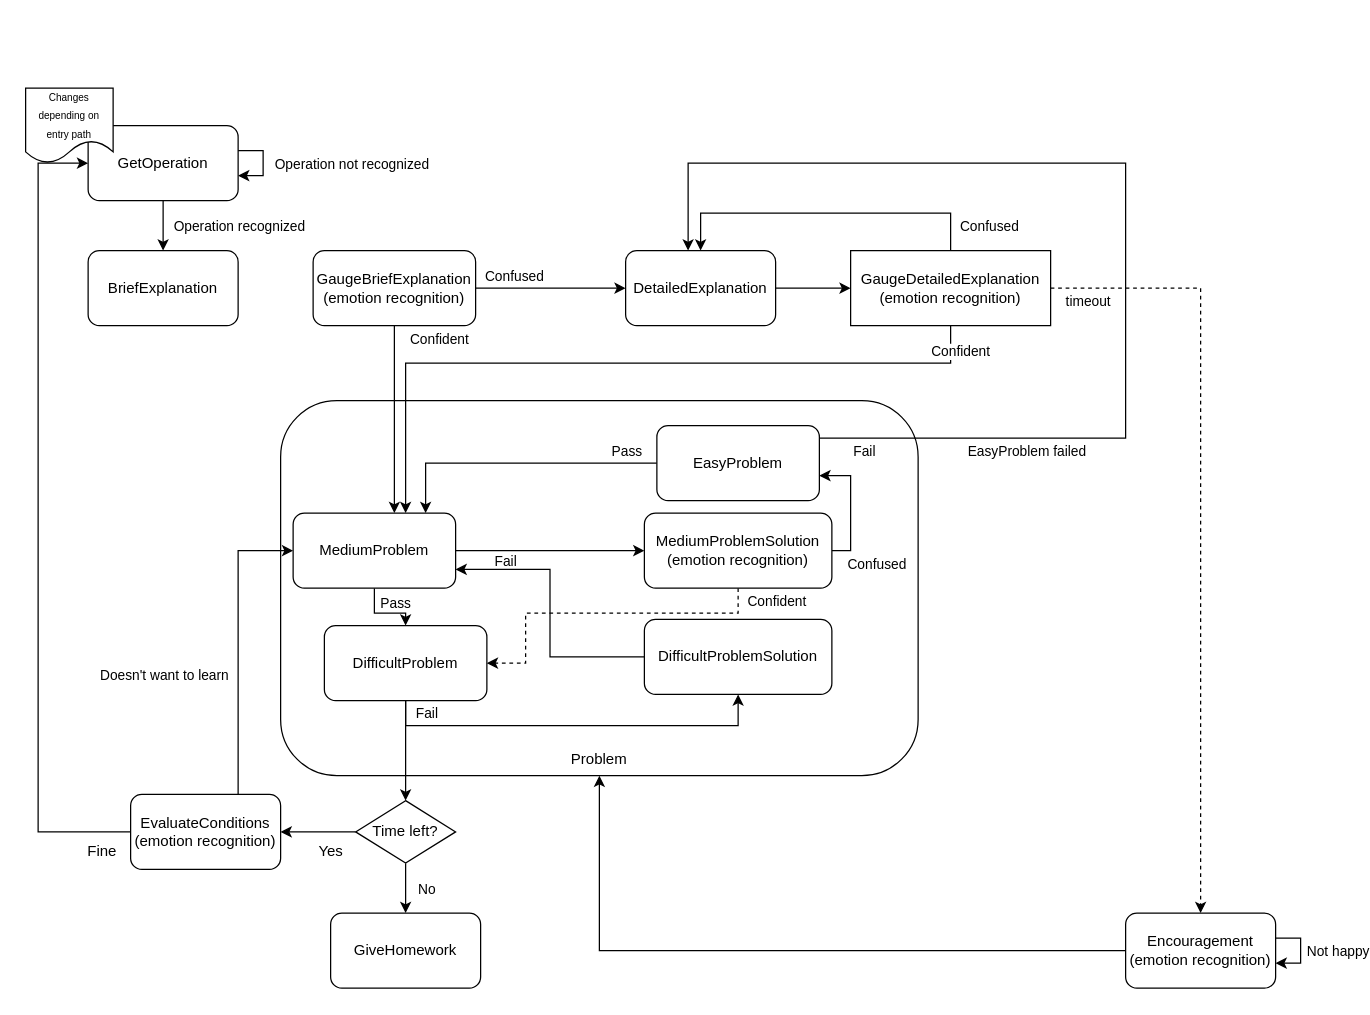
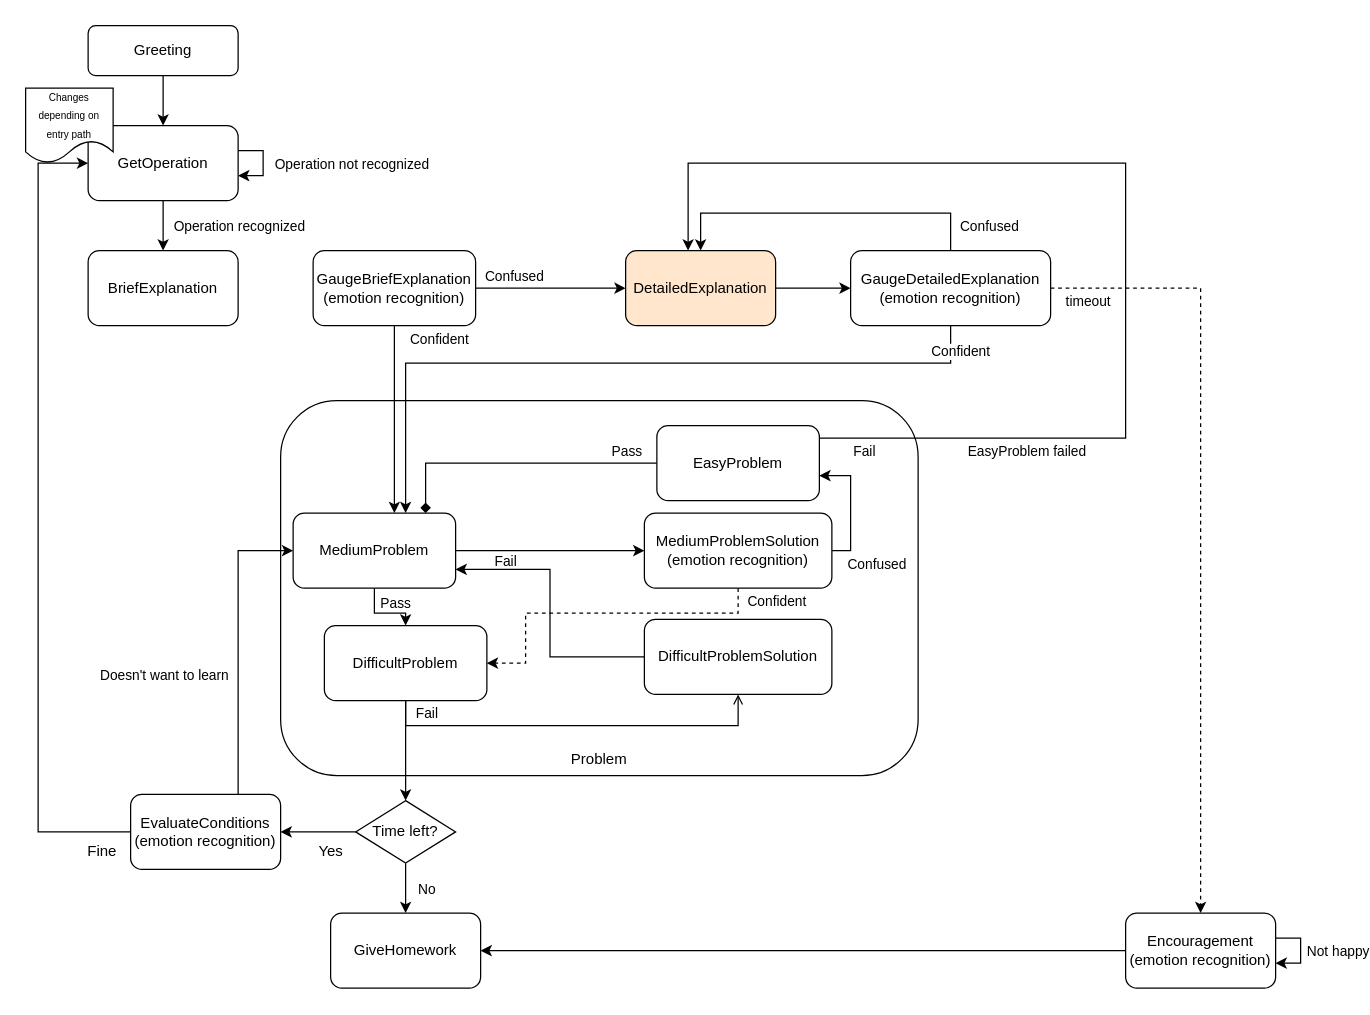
node "Greeting": added
edge "Greeting" -> "GetOperation": added
node "DetailedExplanation": fillcolor #ffffff -> #ffe6cc
node "GaugeDetailedExplanation (emotion recognition)": shape rectangle -> rounded rectangle
edge "EasyProblem" -> "MediumProblem": arrowhead classic -> diamond
edge "DifficultProblem" -> "DifficultProblemSolution": arrowhead classic -> open
edge "Encouragement (emotion recognition)" -> "Problem": now "Encouragement (emotion recognition)" -> "GiveHomework"
